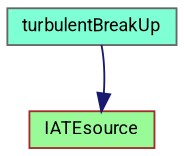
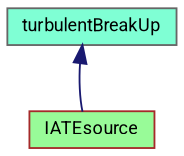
edge "turbulentBreakUp" -> "IATEsource": reversed
